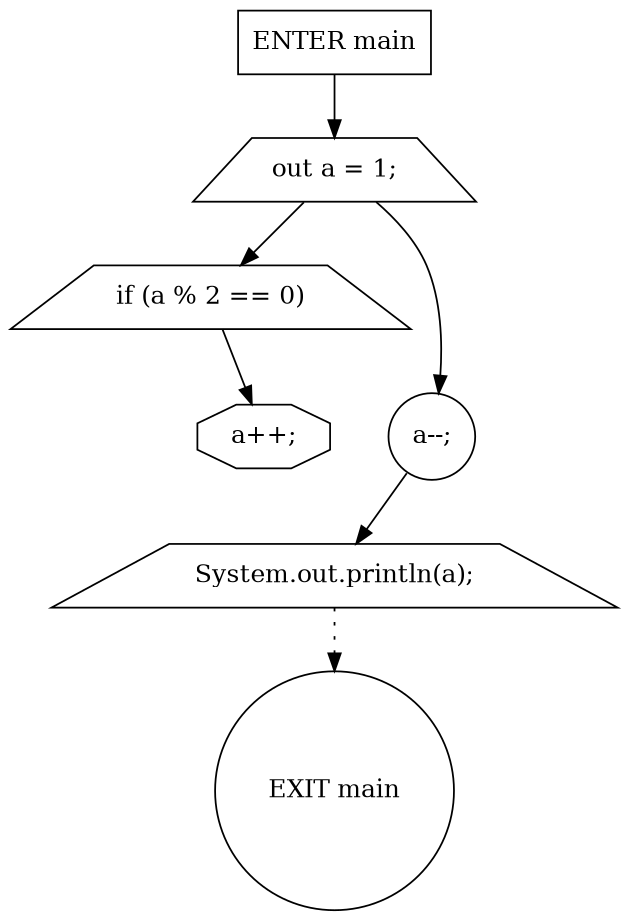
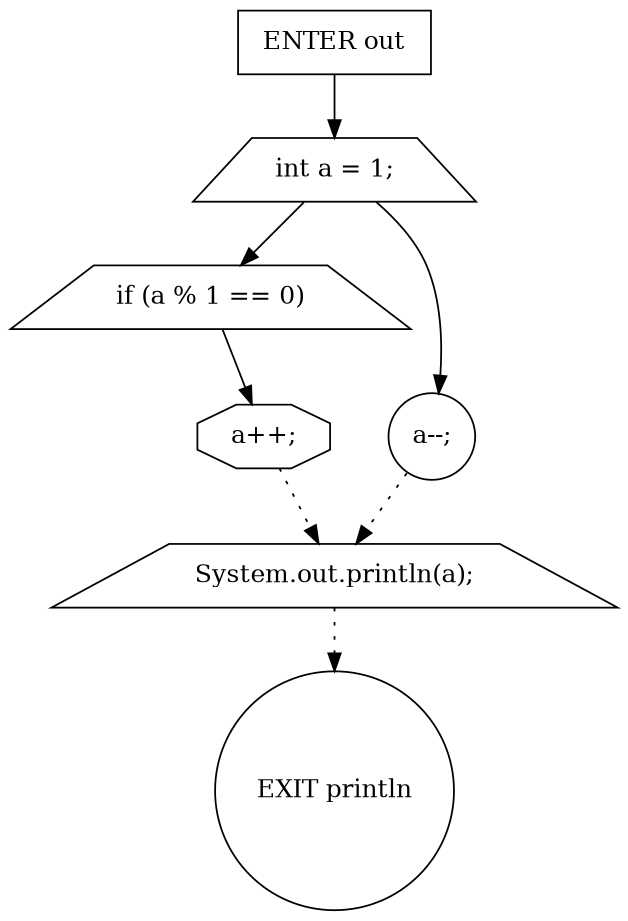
node "ENTER main": label "ENTER main" -> "ENTER out"
node "out a = 1;": label "out a = 1;" -> "int a = 1;"
node "if (a % 2 == 0)": label "if (a % 2 == 0)" -> "if (a % 1 == 0)"
edge "a++;" -> "System.out.println(a);": added
edge "a--;" -> "System.out.println(a);": style solid -> dotted
node "EXIT main": label "EXIT main" -> "EXIT println"
